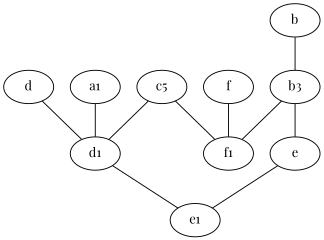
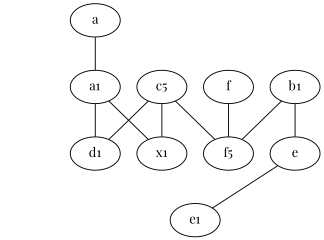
node "a": added
node "b": removed
node "d": removed
node "b3": label "b3" -> "b1"
node "x1": added
node "f1": label "f1" -> "f5"
edge "d1" -- "e1": removed
